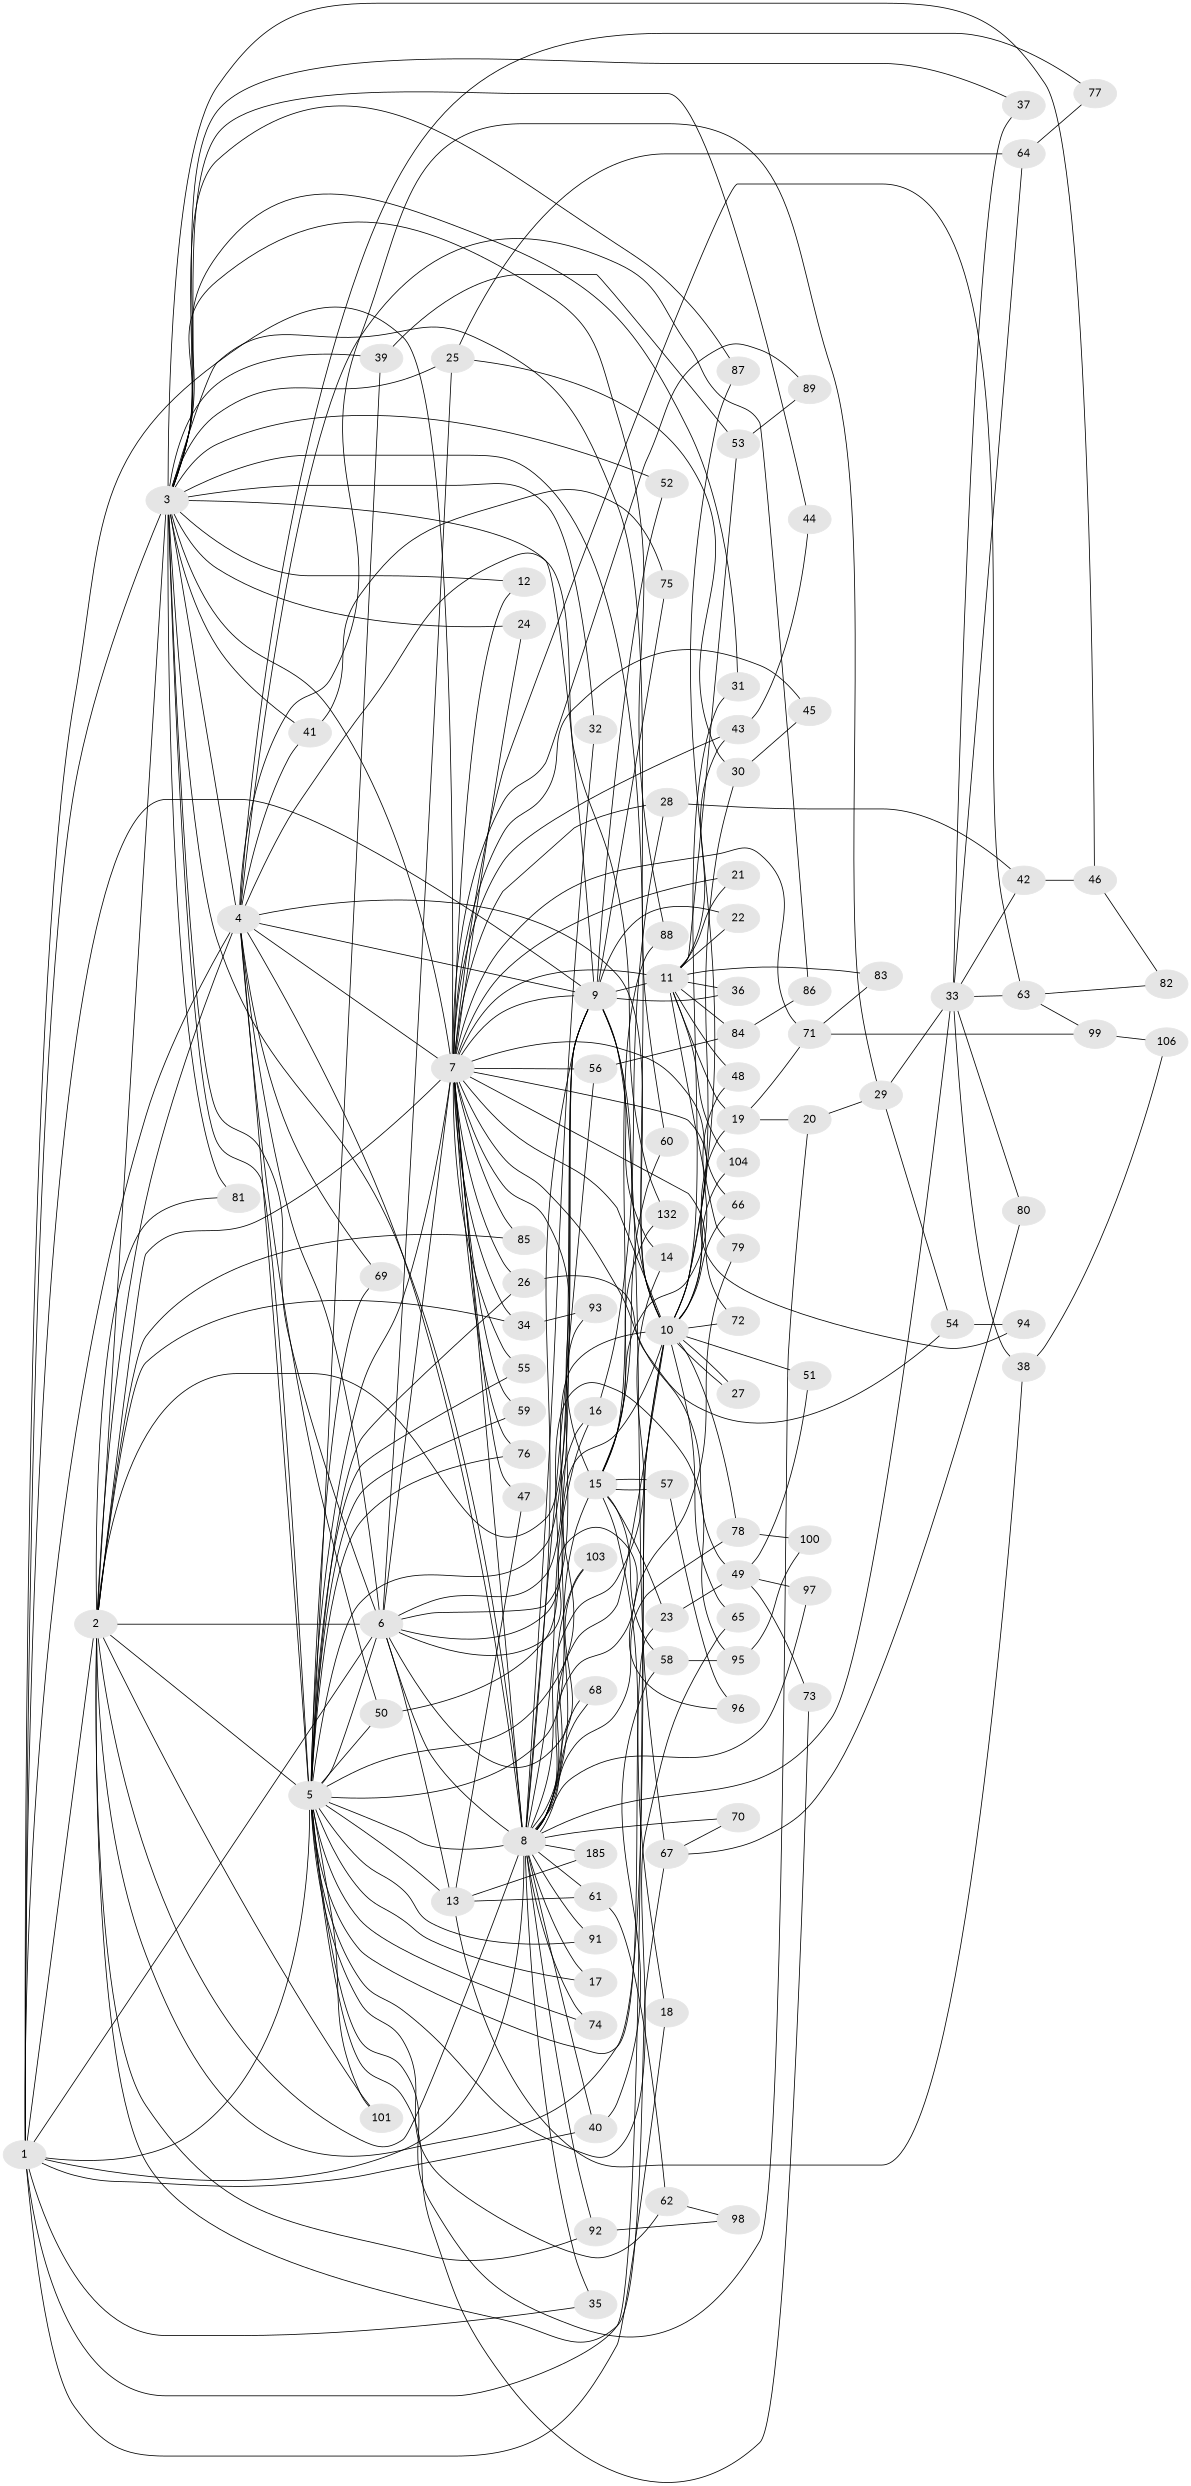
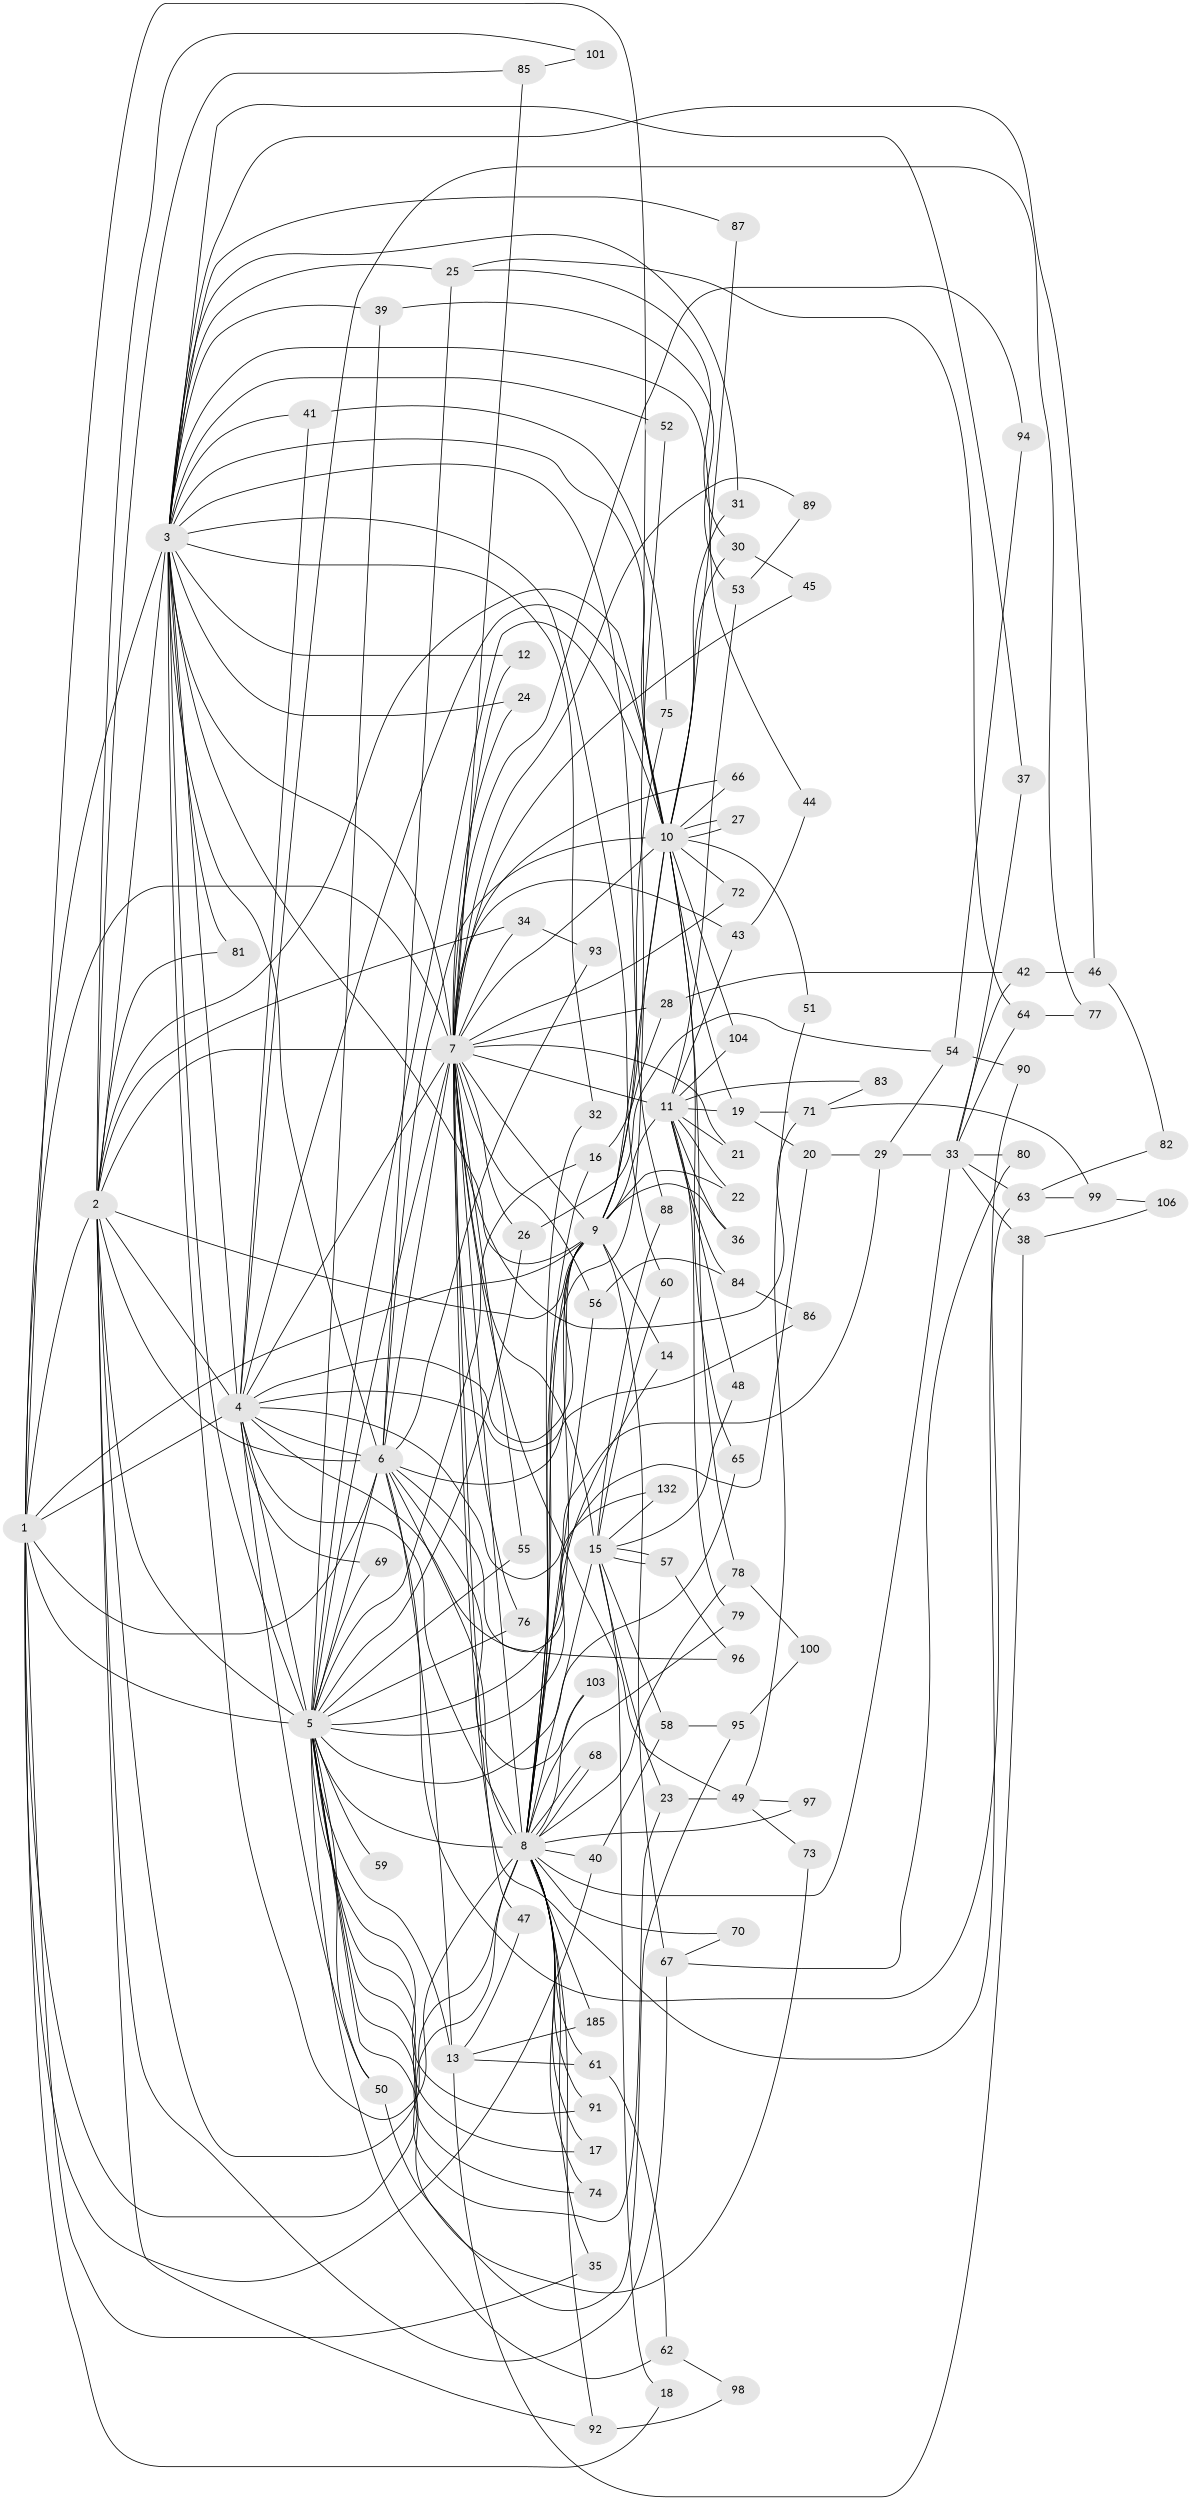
node "90": added
edge "7" -- "59": removed
edge "5" -- "101": now "85" -- "101"
